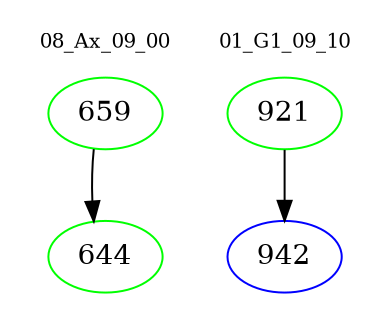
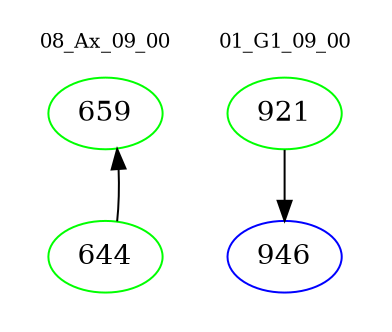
cluster "01_G1_09_10": label "01_G1_09_10" -> "01_G1_09_00"
edge "659" -> "644": reversed
node "942": label "942" -> "946"
